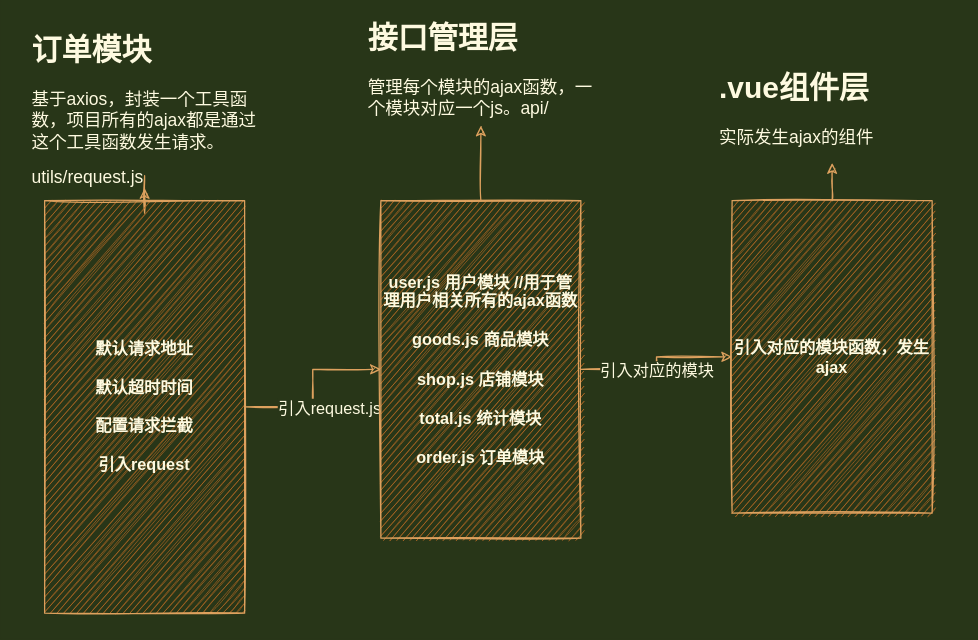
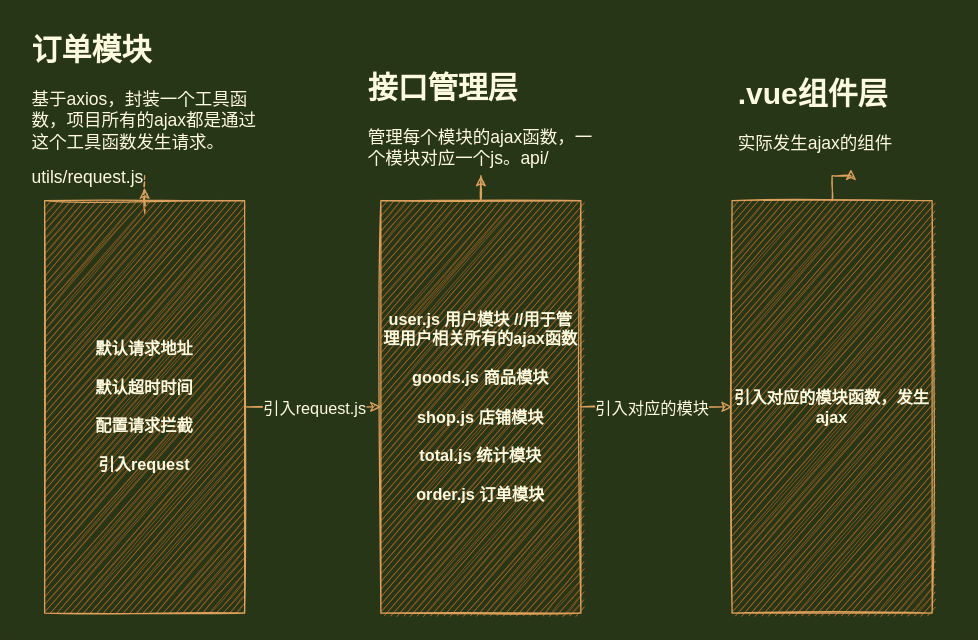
node "接口管理层管理每个模块的ajax函数，一个模块对应一个js。api/": moved (481, 69) -> (481, 119)
node ".vue组件层实际发生ajax的组件": moved (832, 113) -> (851, 119)
edge "默认请求地址 默认超时时间 配置请求拦截 引入request" -> "订单模块基于axios，封装一个工具函数，项目所有的ajax都是通过这个工具函数发生请求。 utils/request.js": style solid -> dashed
node "引入对应的模块函数，发生ajax": size 200x313 -> 200x413
node "user.js 用户模块 //用于管理用户相关所有的ajax函数 goods.js 商品模块 shop.js 店铺模块 total.js 统计模块 order.js 订单模块": size 200x338 -> 200x413
